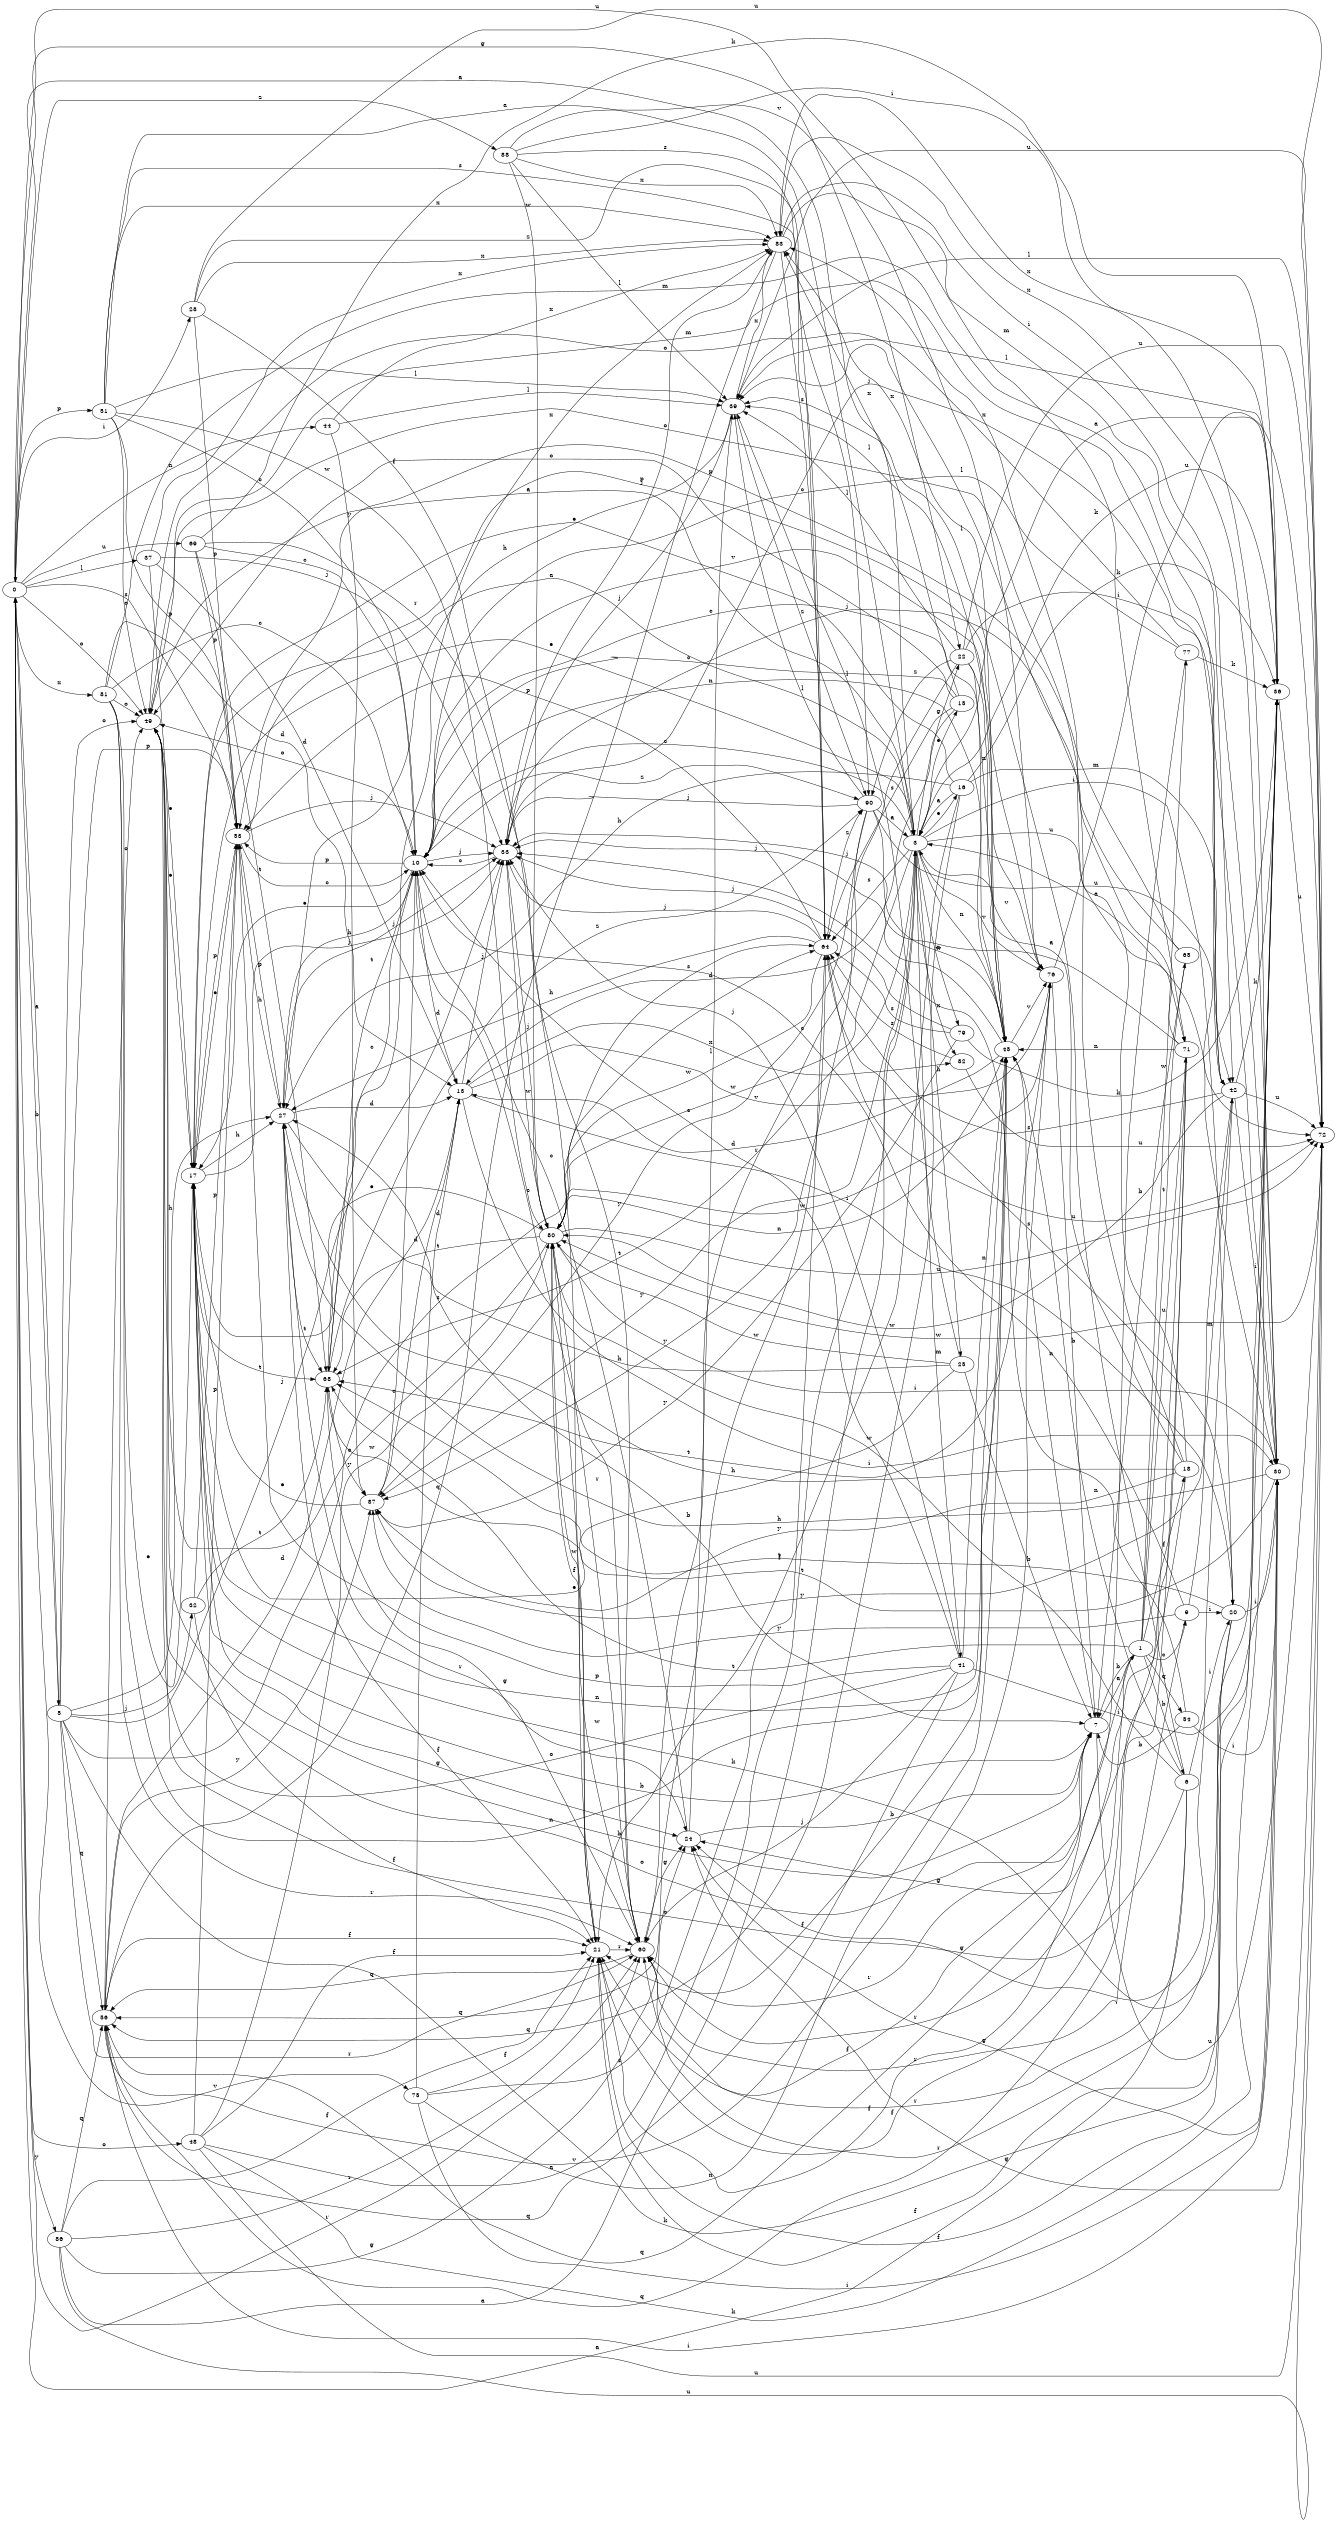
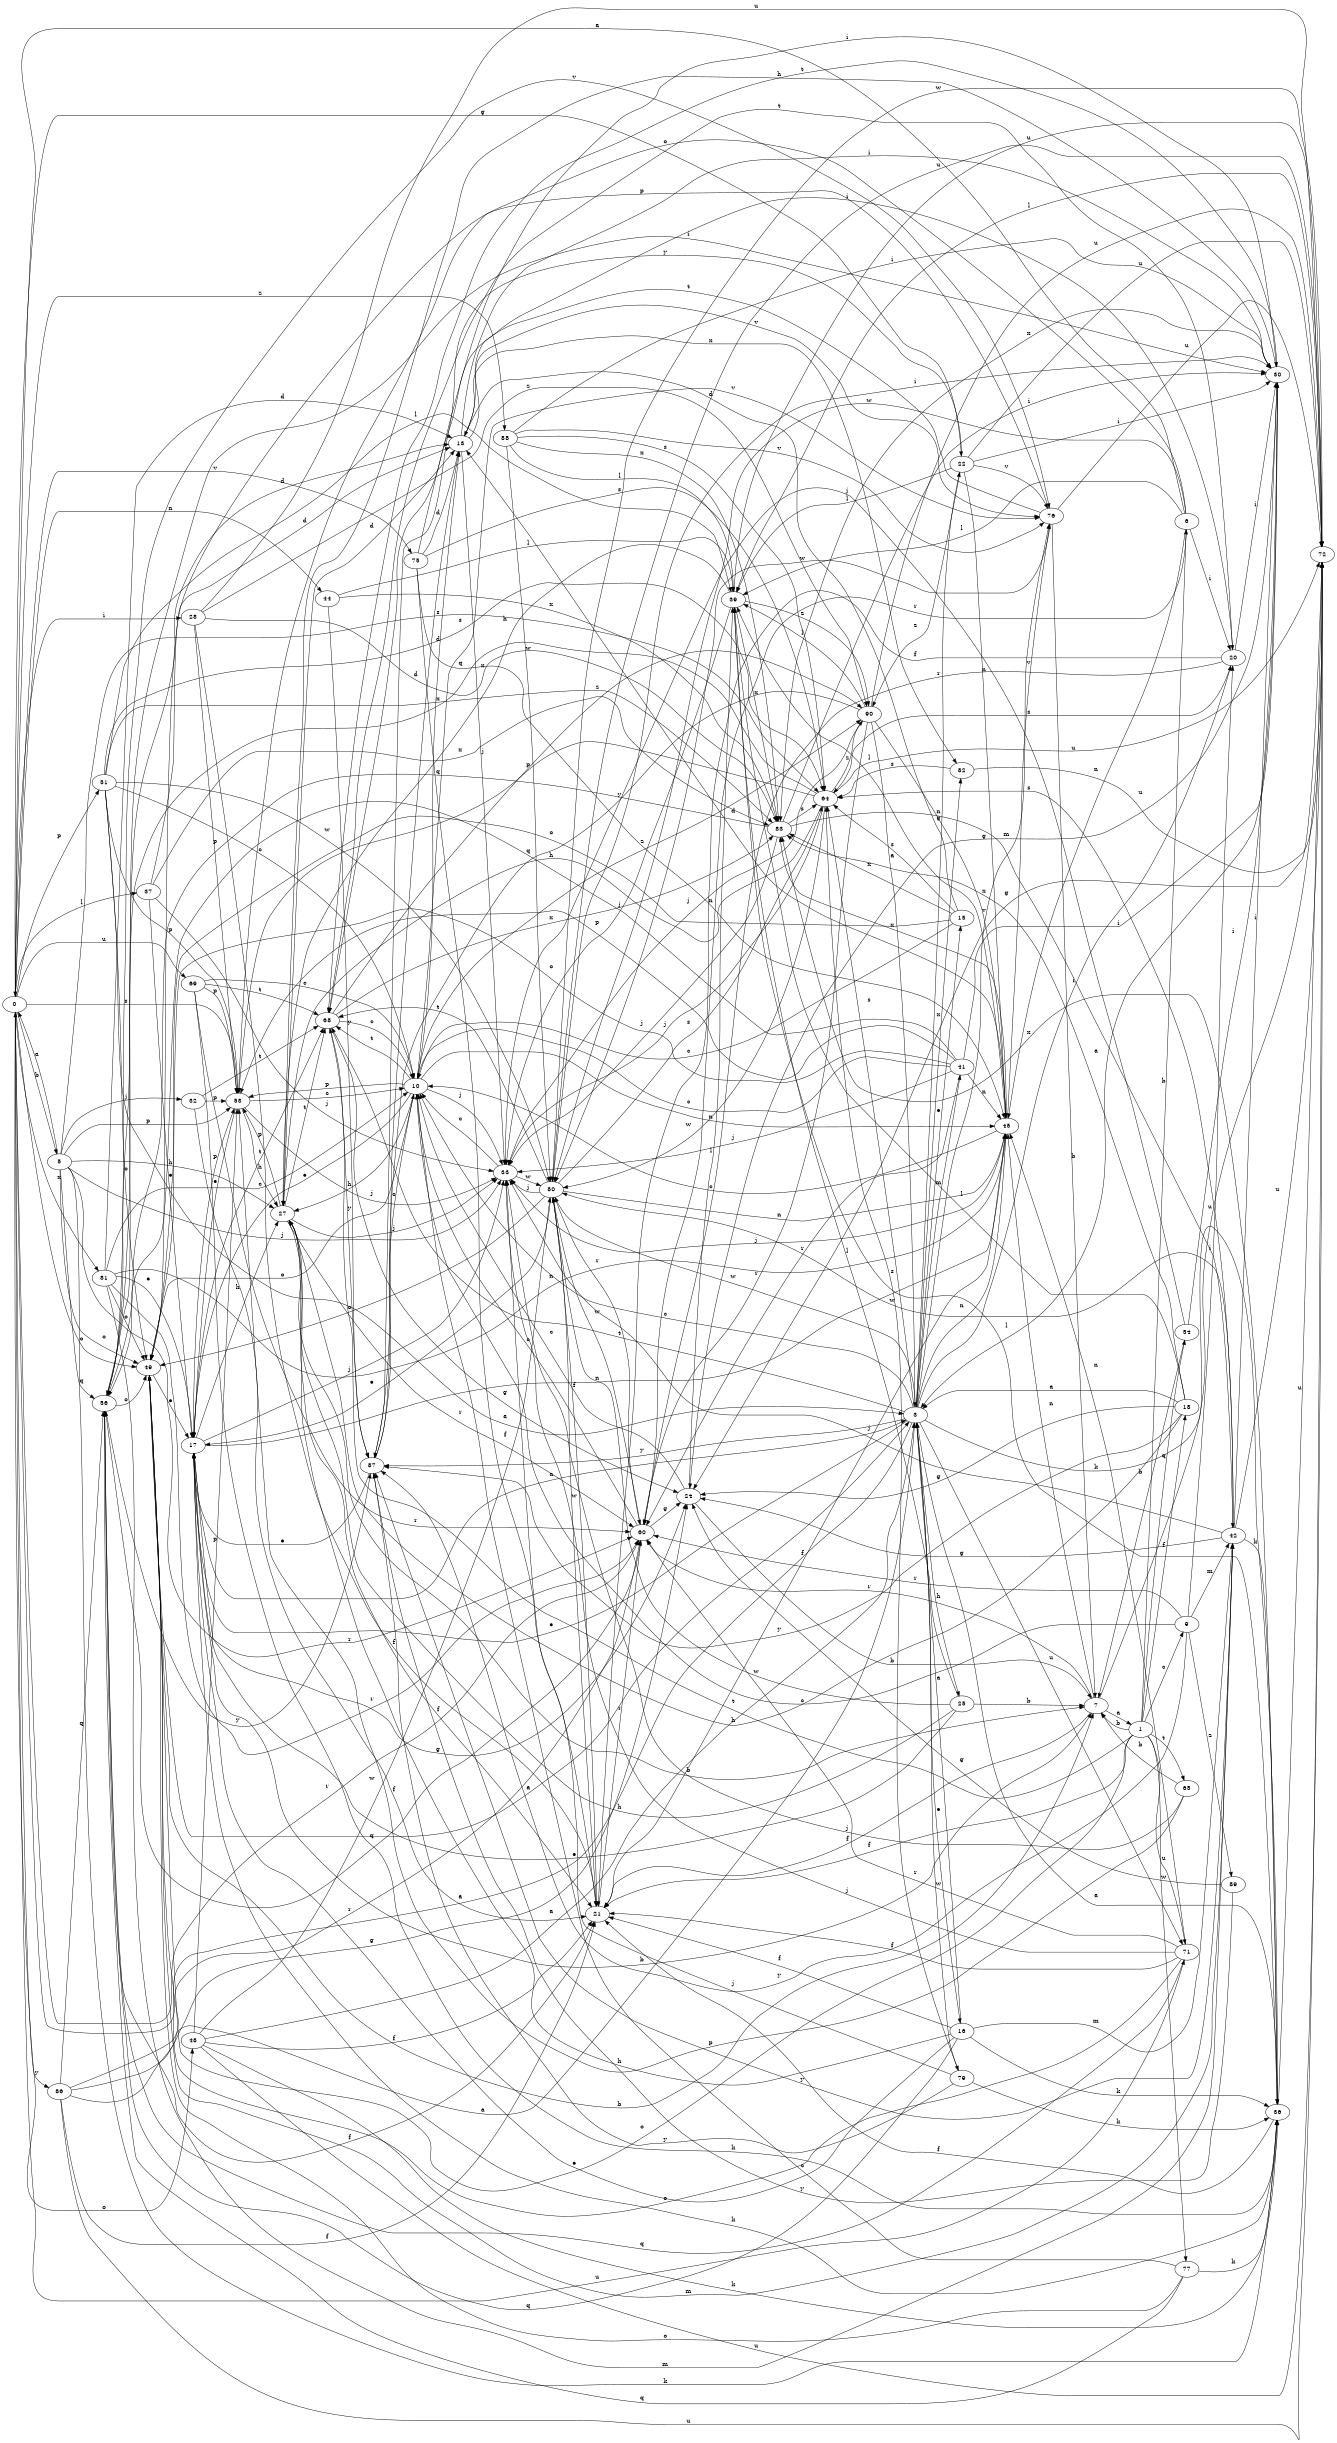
edge "41" -> "60": label "j" -> "r"
node "89": added
